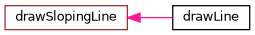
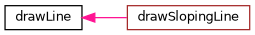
edge "drawLine" -> "drawSlopingLine": reversed
